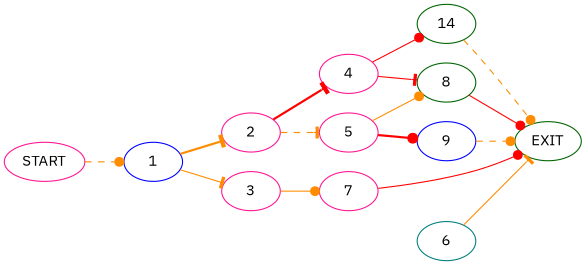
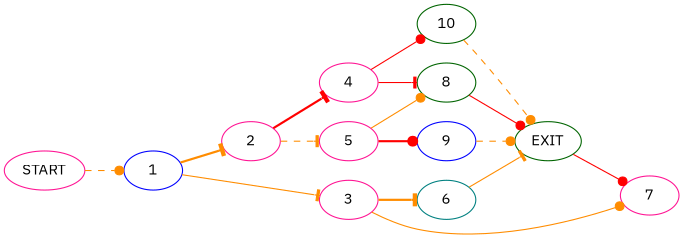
node "14": label "14" -> "10"
edge "7" -> "EXIT": reversed
edge "3" -> "6": added
